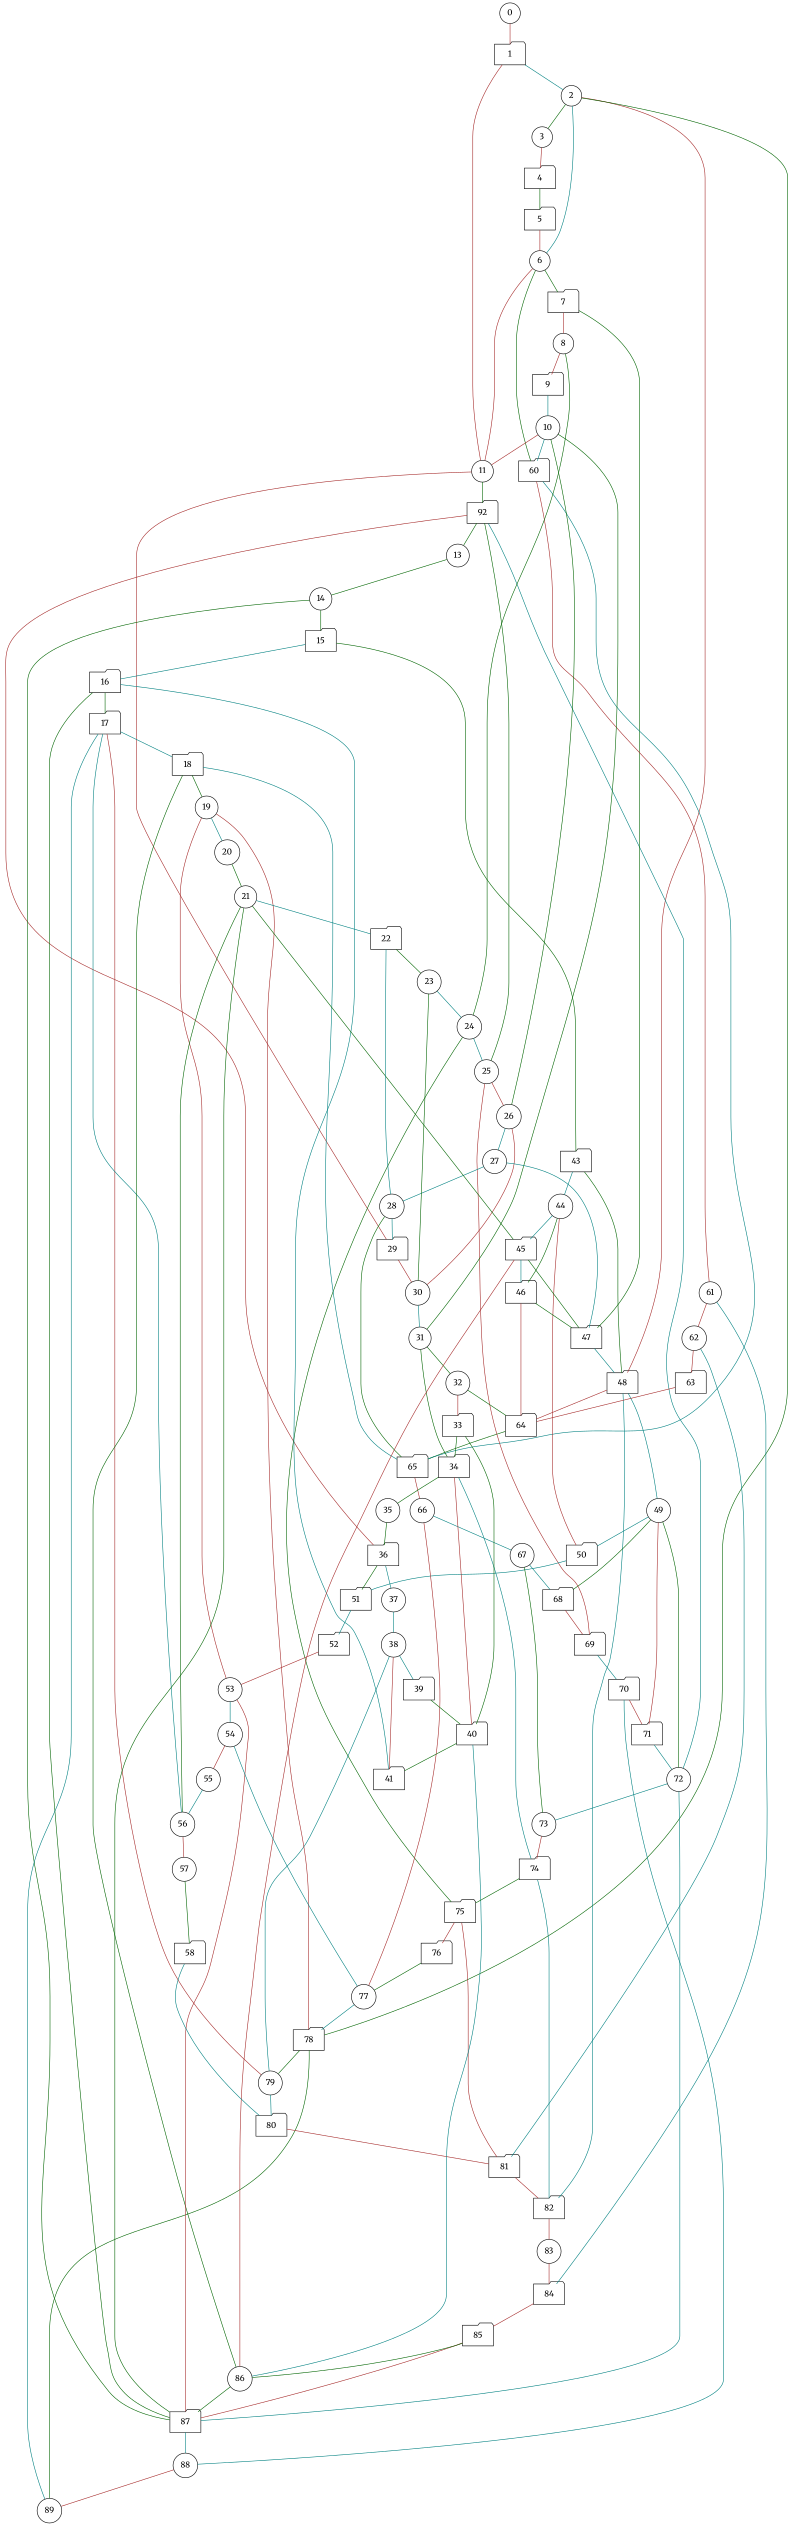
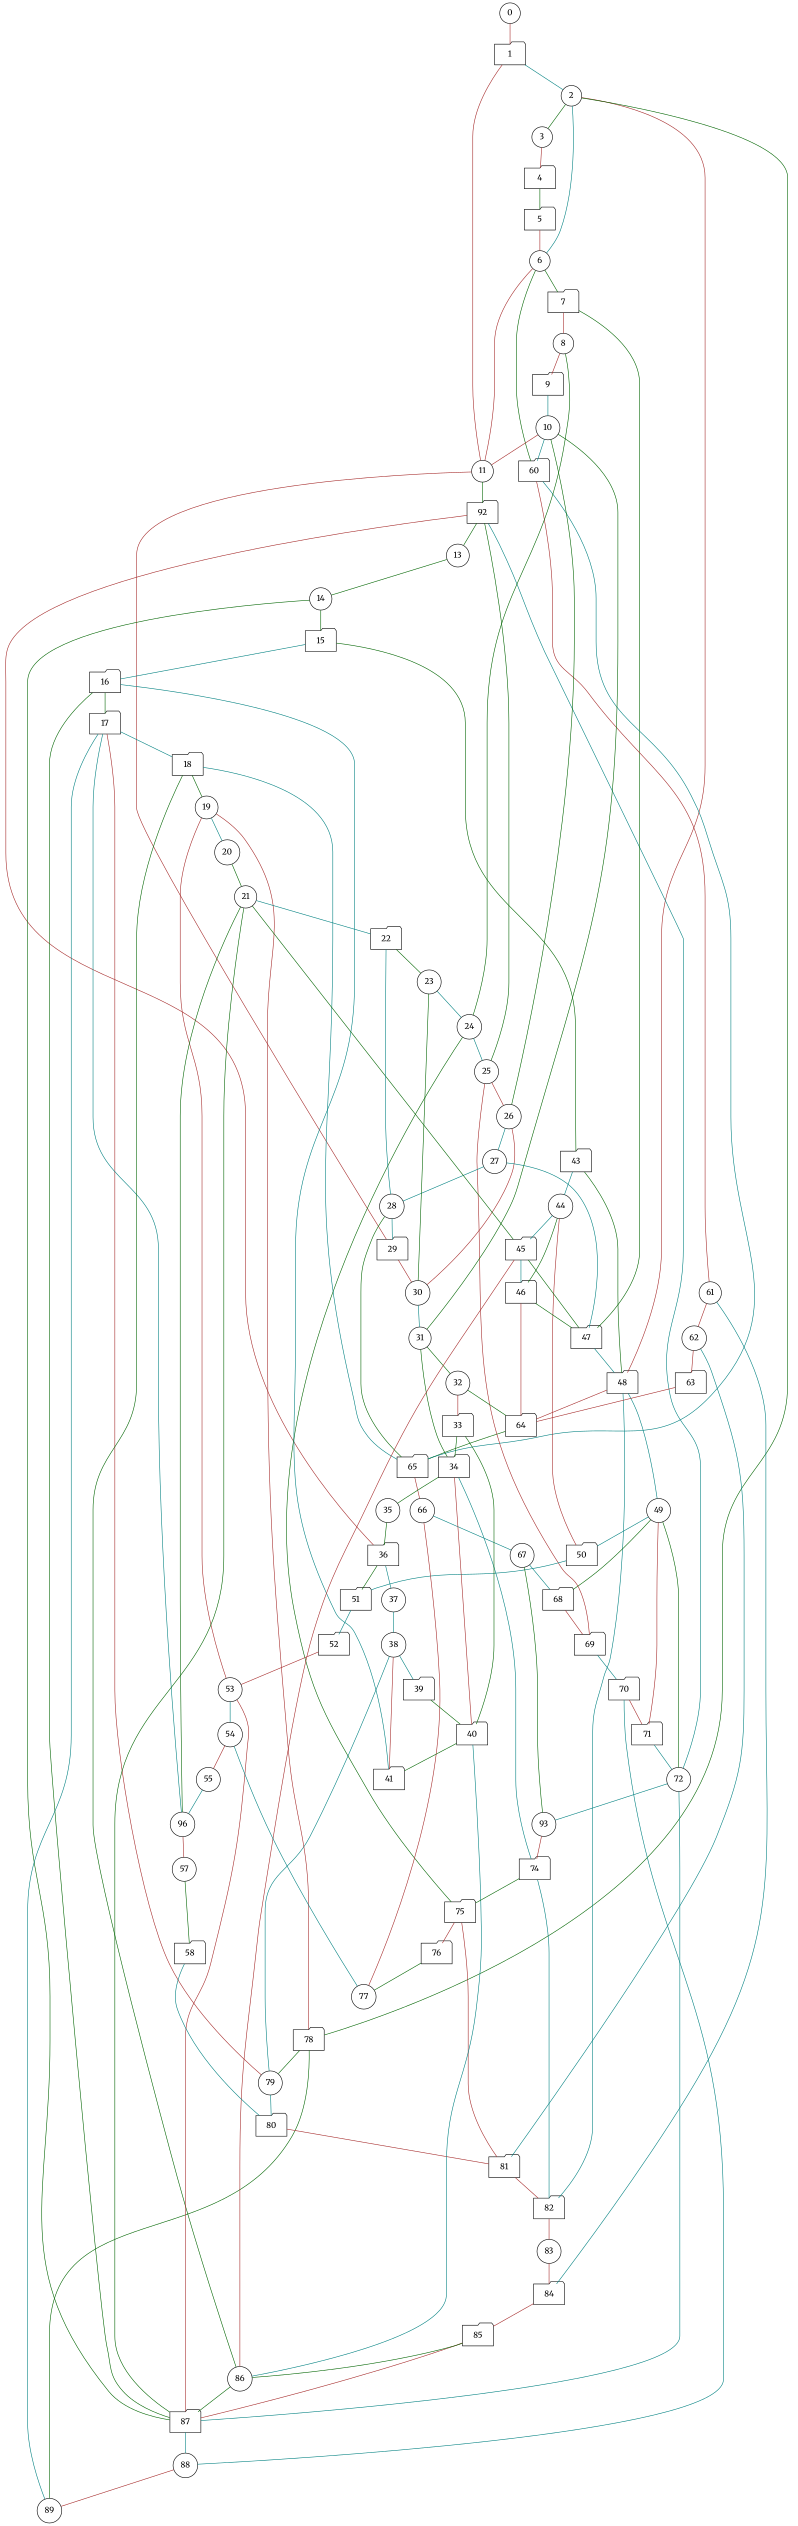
node "56": label "56" -> "96"
node "73": label "73" -> "93"
edge "77" -- "78": removed
